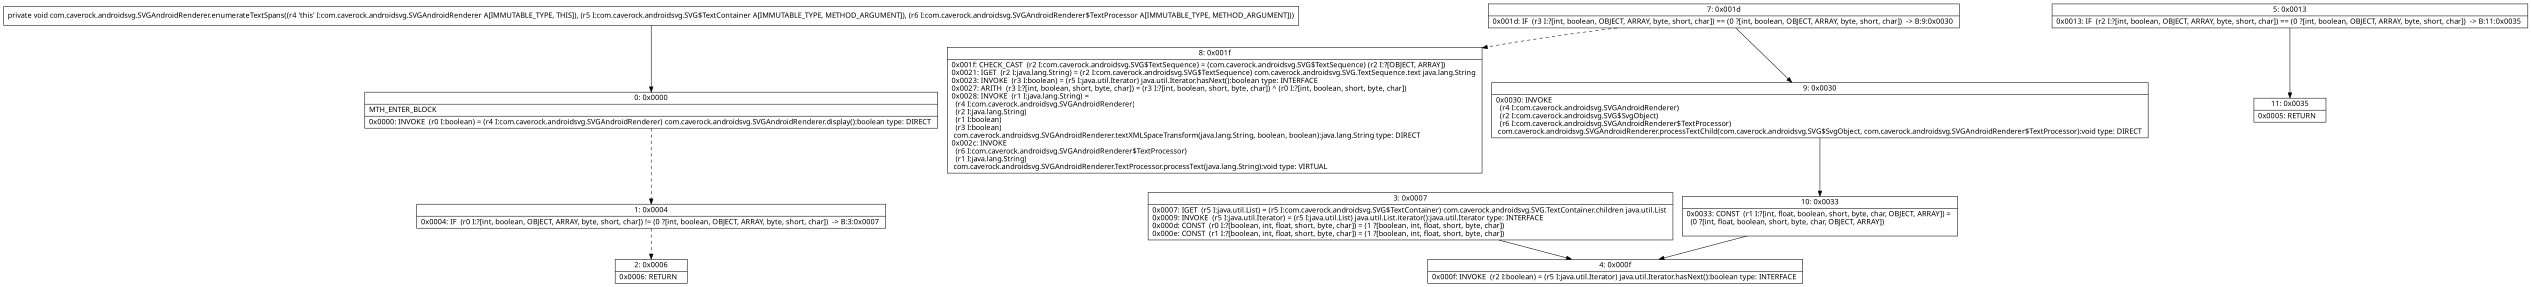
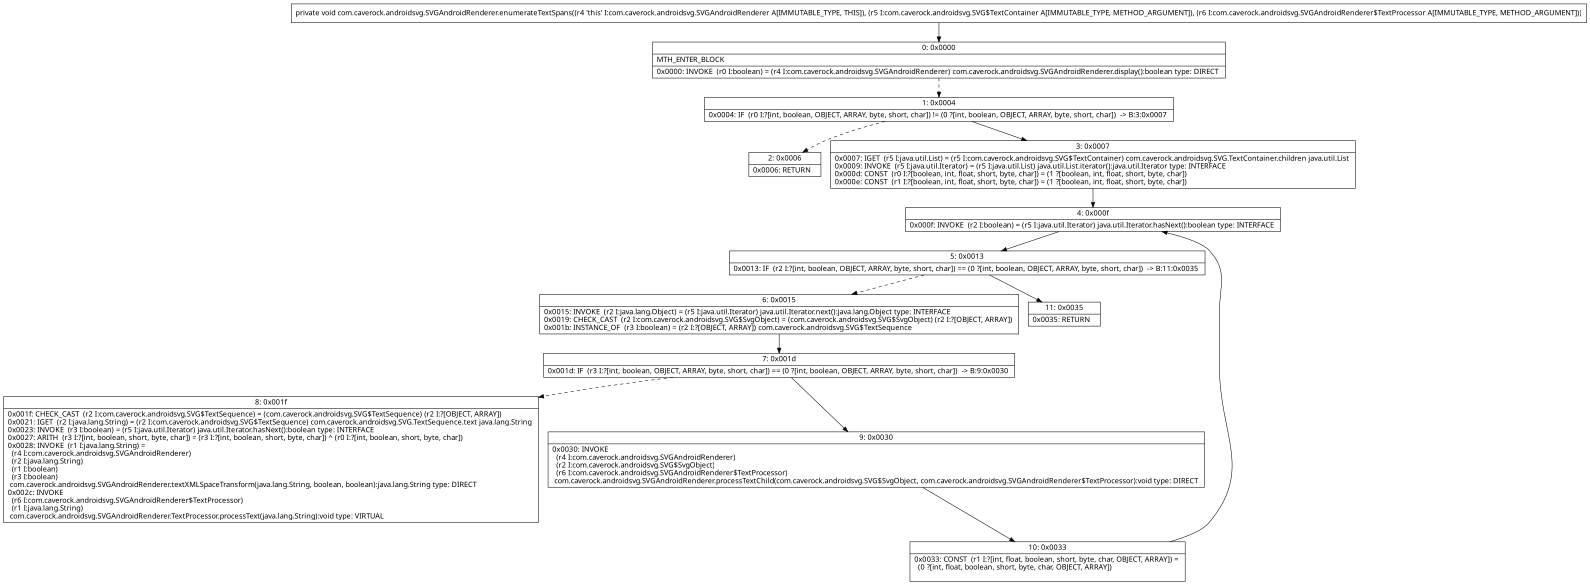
node "11: 0x0035": text "0x0005: RETURN" -> "0x0035: RETURN"
edge "1: 0x0004" -> "3: 0x0007": added
edge "4: 0x000f" -> "5: 0x0013": added
node "6: 0x0015": added
